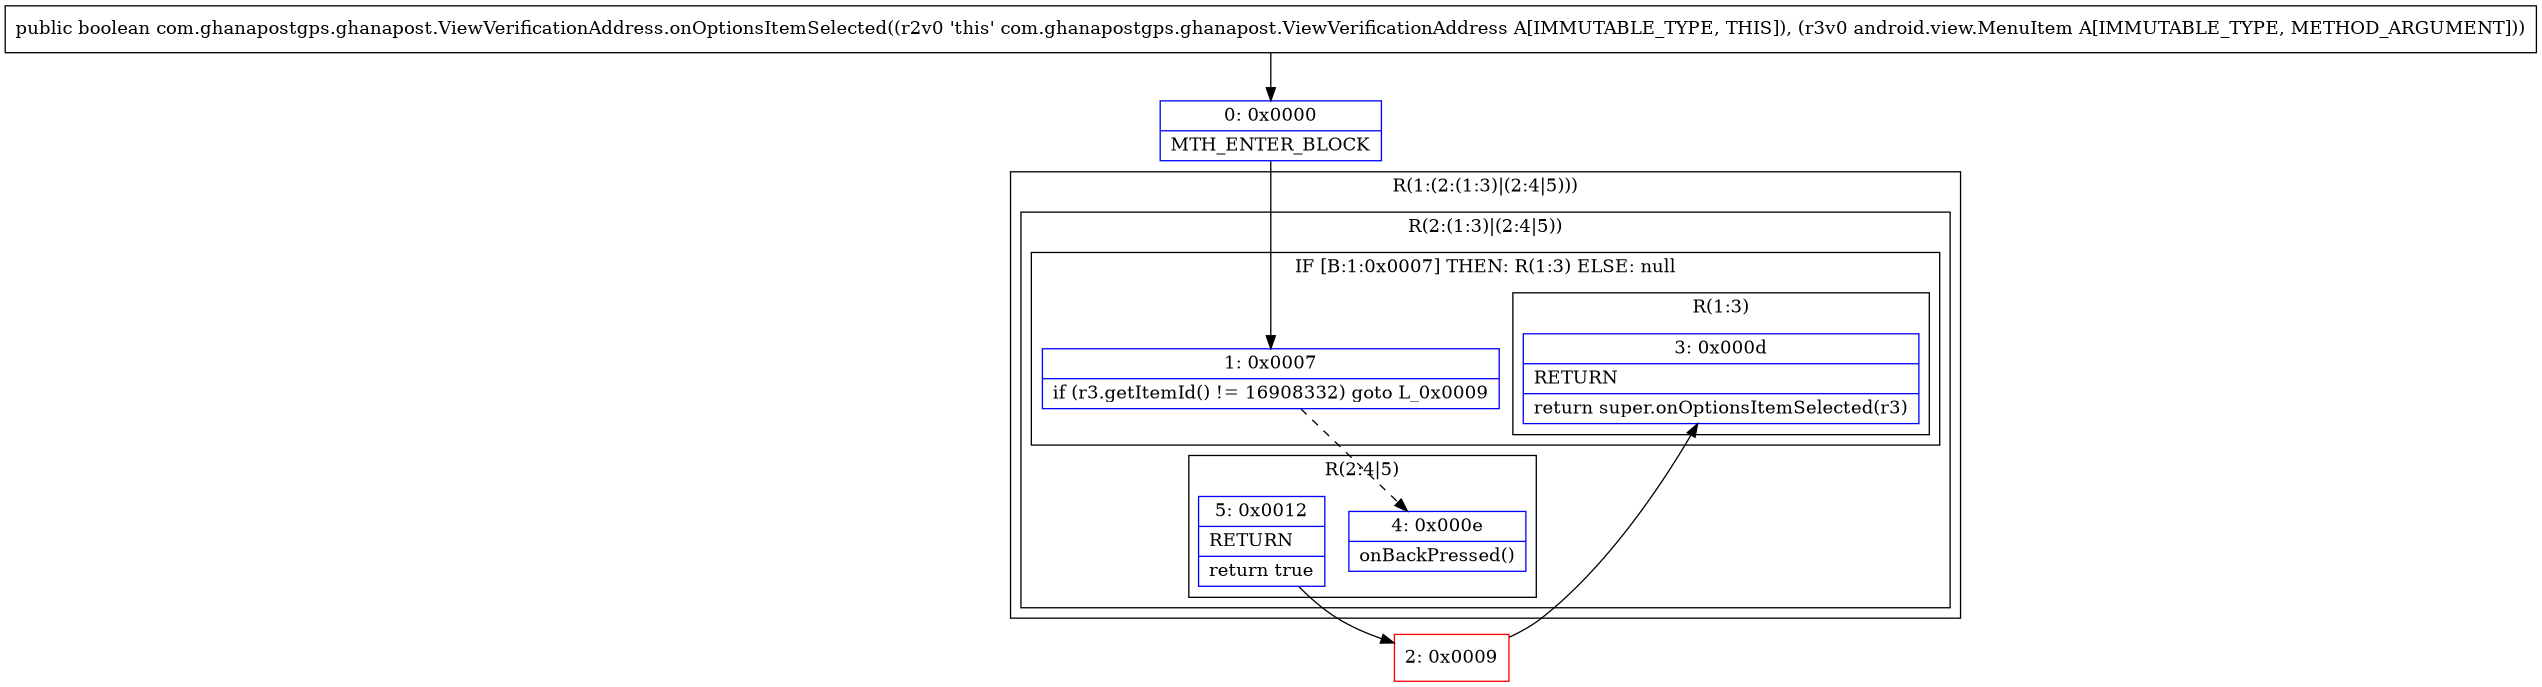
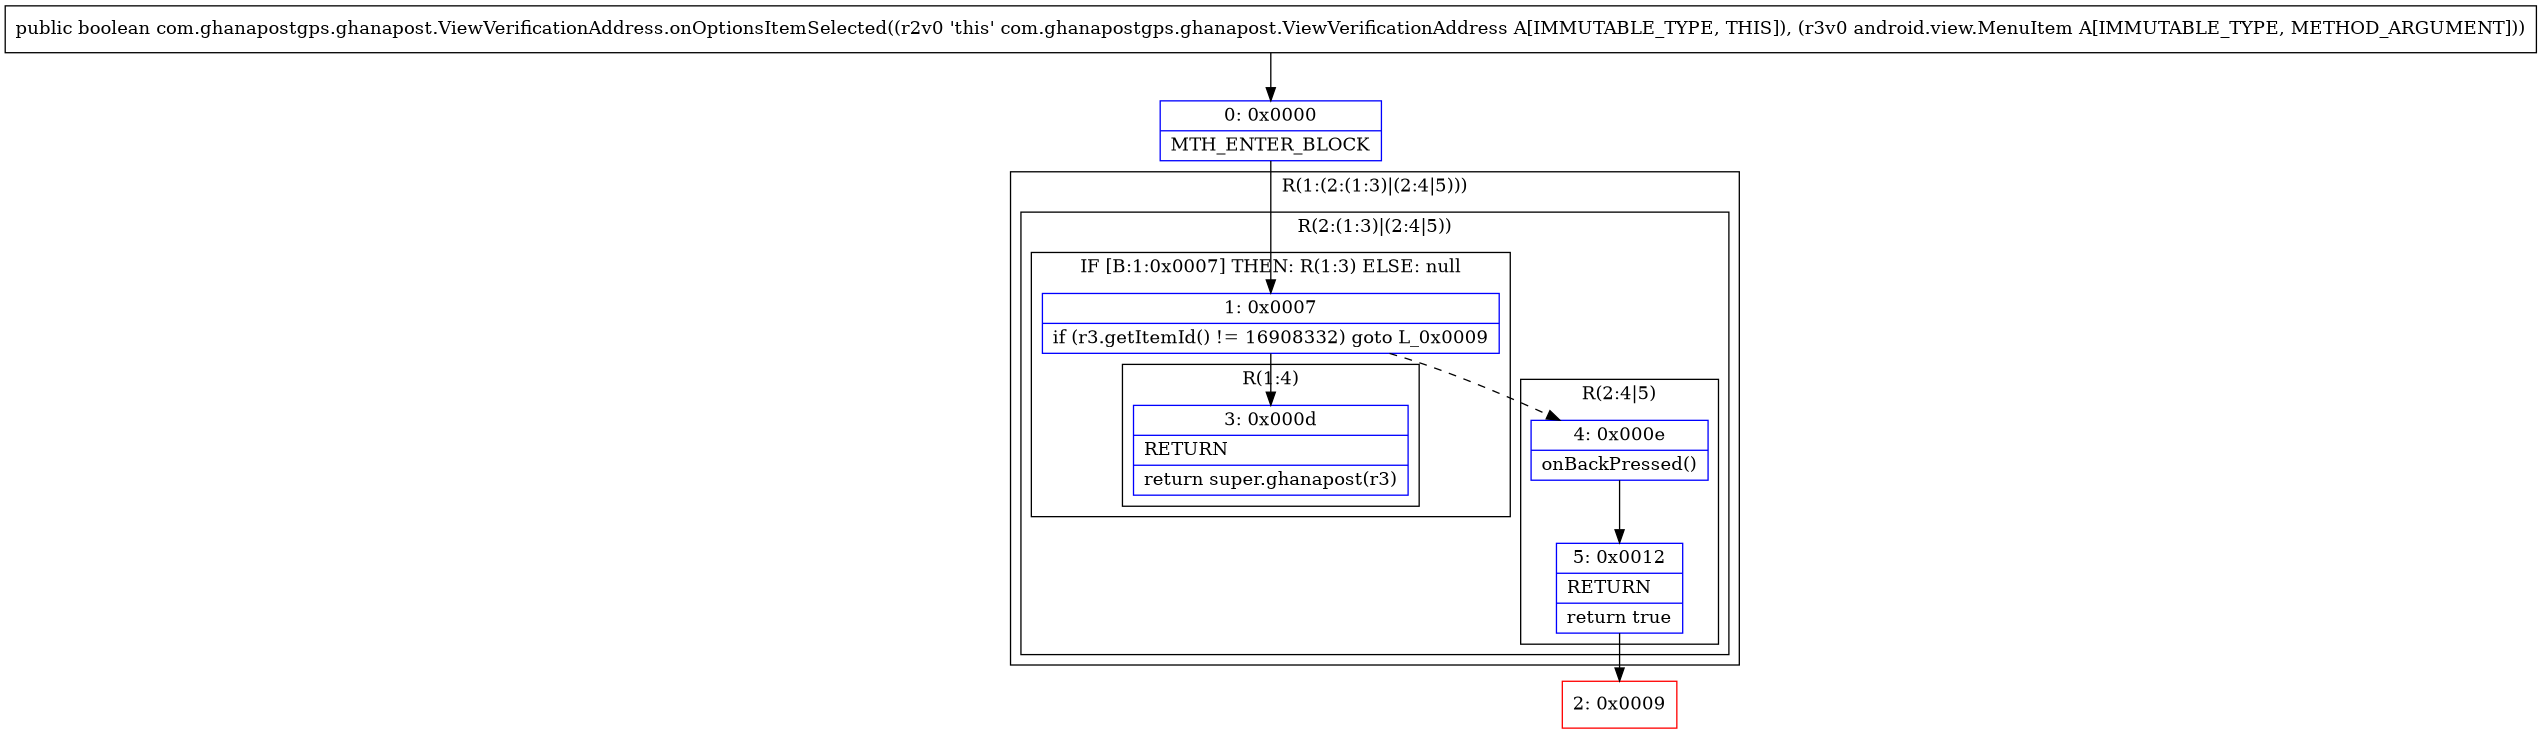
cluster "R(1:3)": label "R(1:3)" -> "R(1:4)"
node "3: 0x000d": text "return super.onOptionsItemSelected(r3)" -> "return super.ghanapost(r3)"
edge "4: 0x000e" -> "5: 0x0012": added
edge "2: 0x0009" -> "3: 0x000d": now "1: 0x0007" -> "3: 0x000d"
